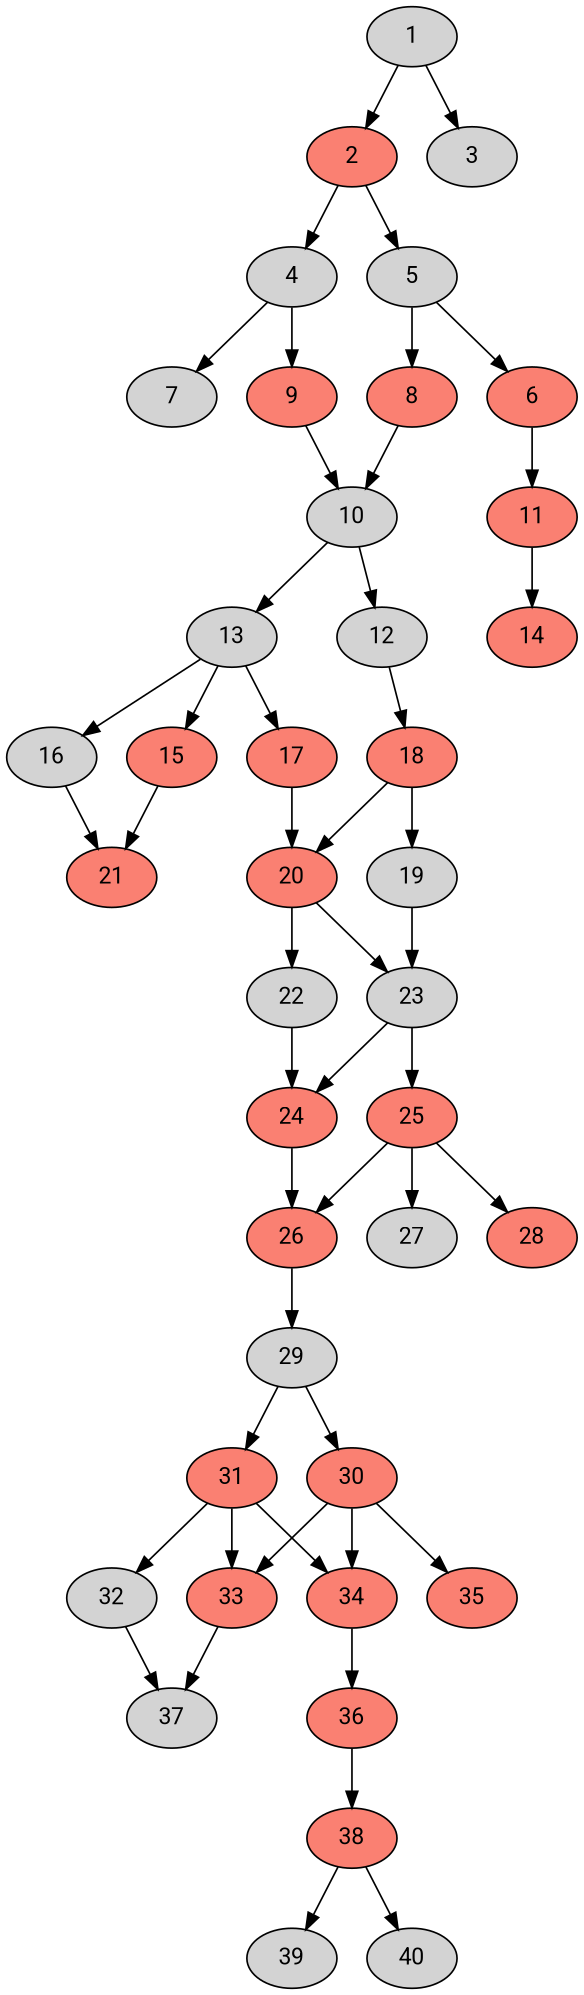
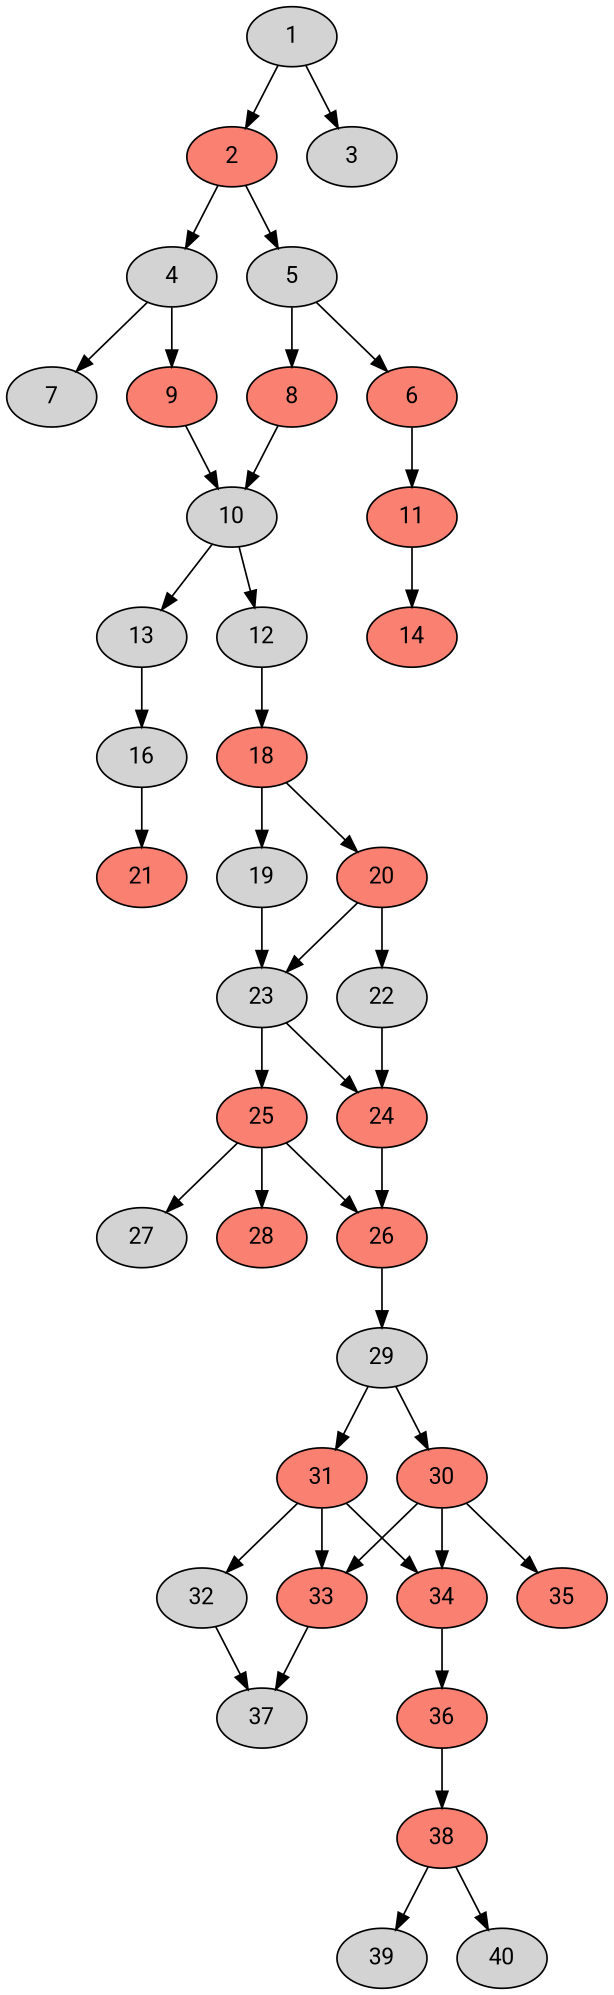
node "15": removed
node "17": removed
